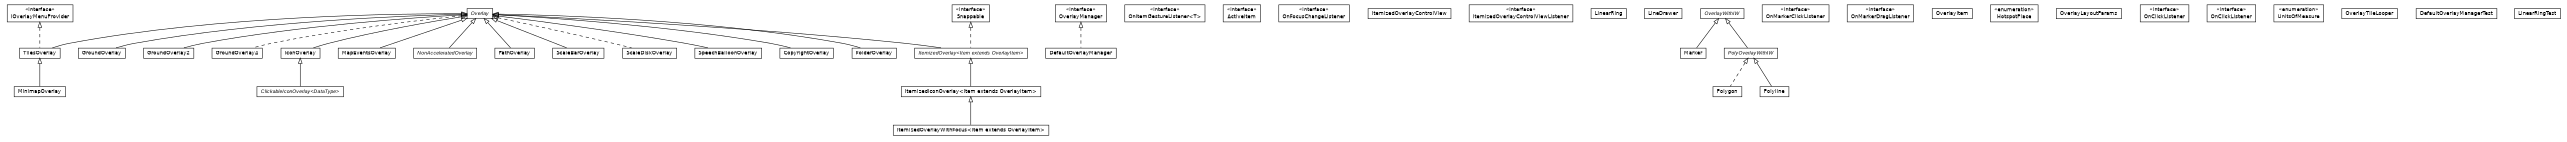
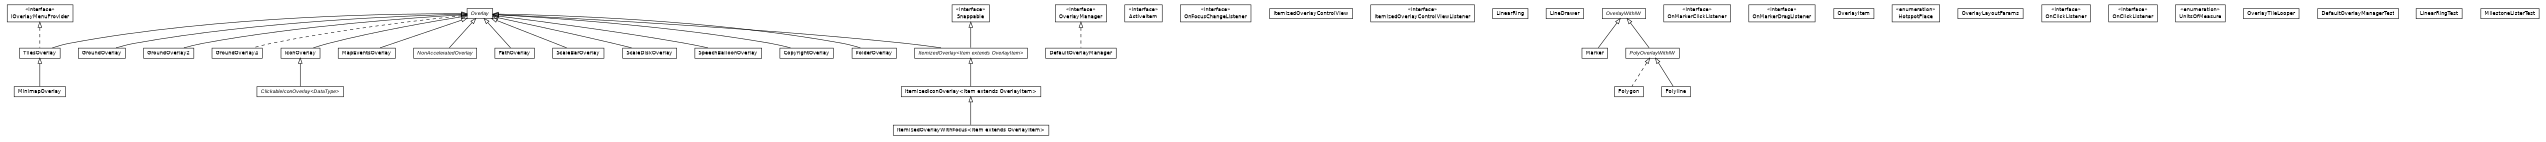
node "OnItemGestureListener<T>": removed
node "MilestoneListerTest": added
edge "ScaleDiskOverlay" -> "Overlay": style dashed -> solid
edge "ItemizedOverlay<Item extends OverlayItem>" -> "Snappable": style dashed -> solid
